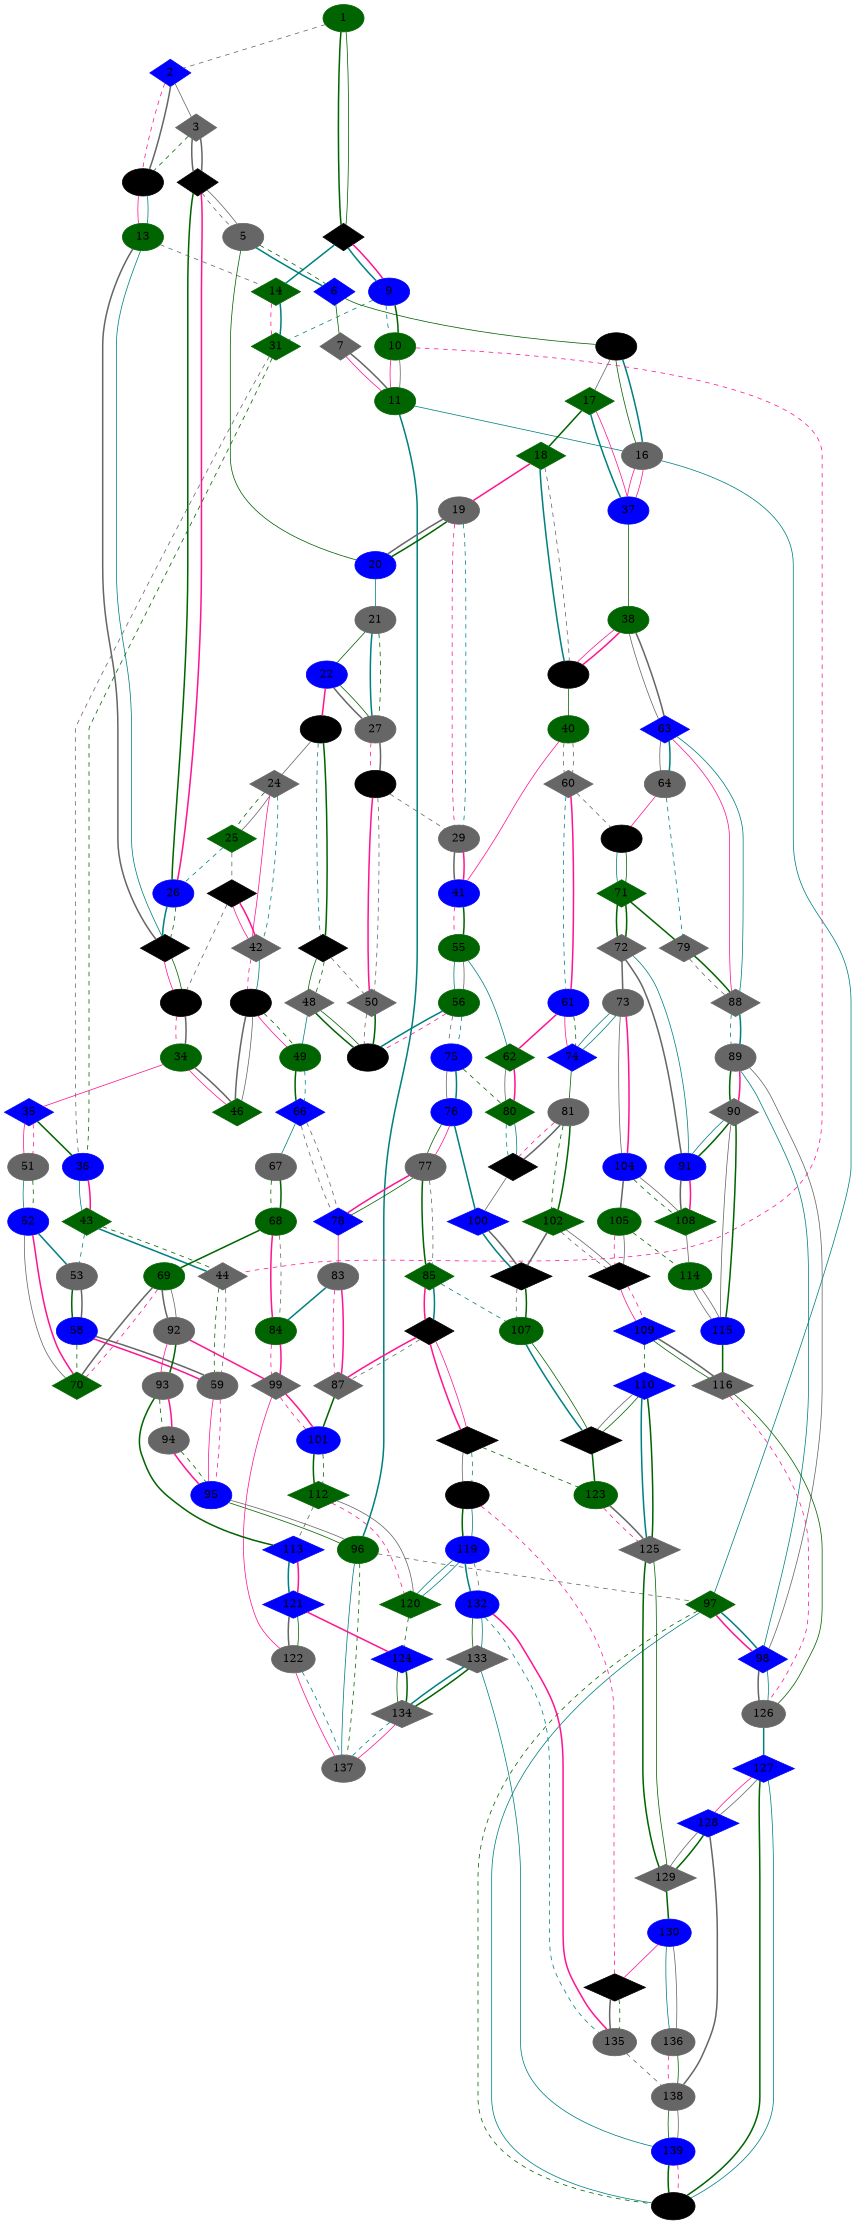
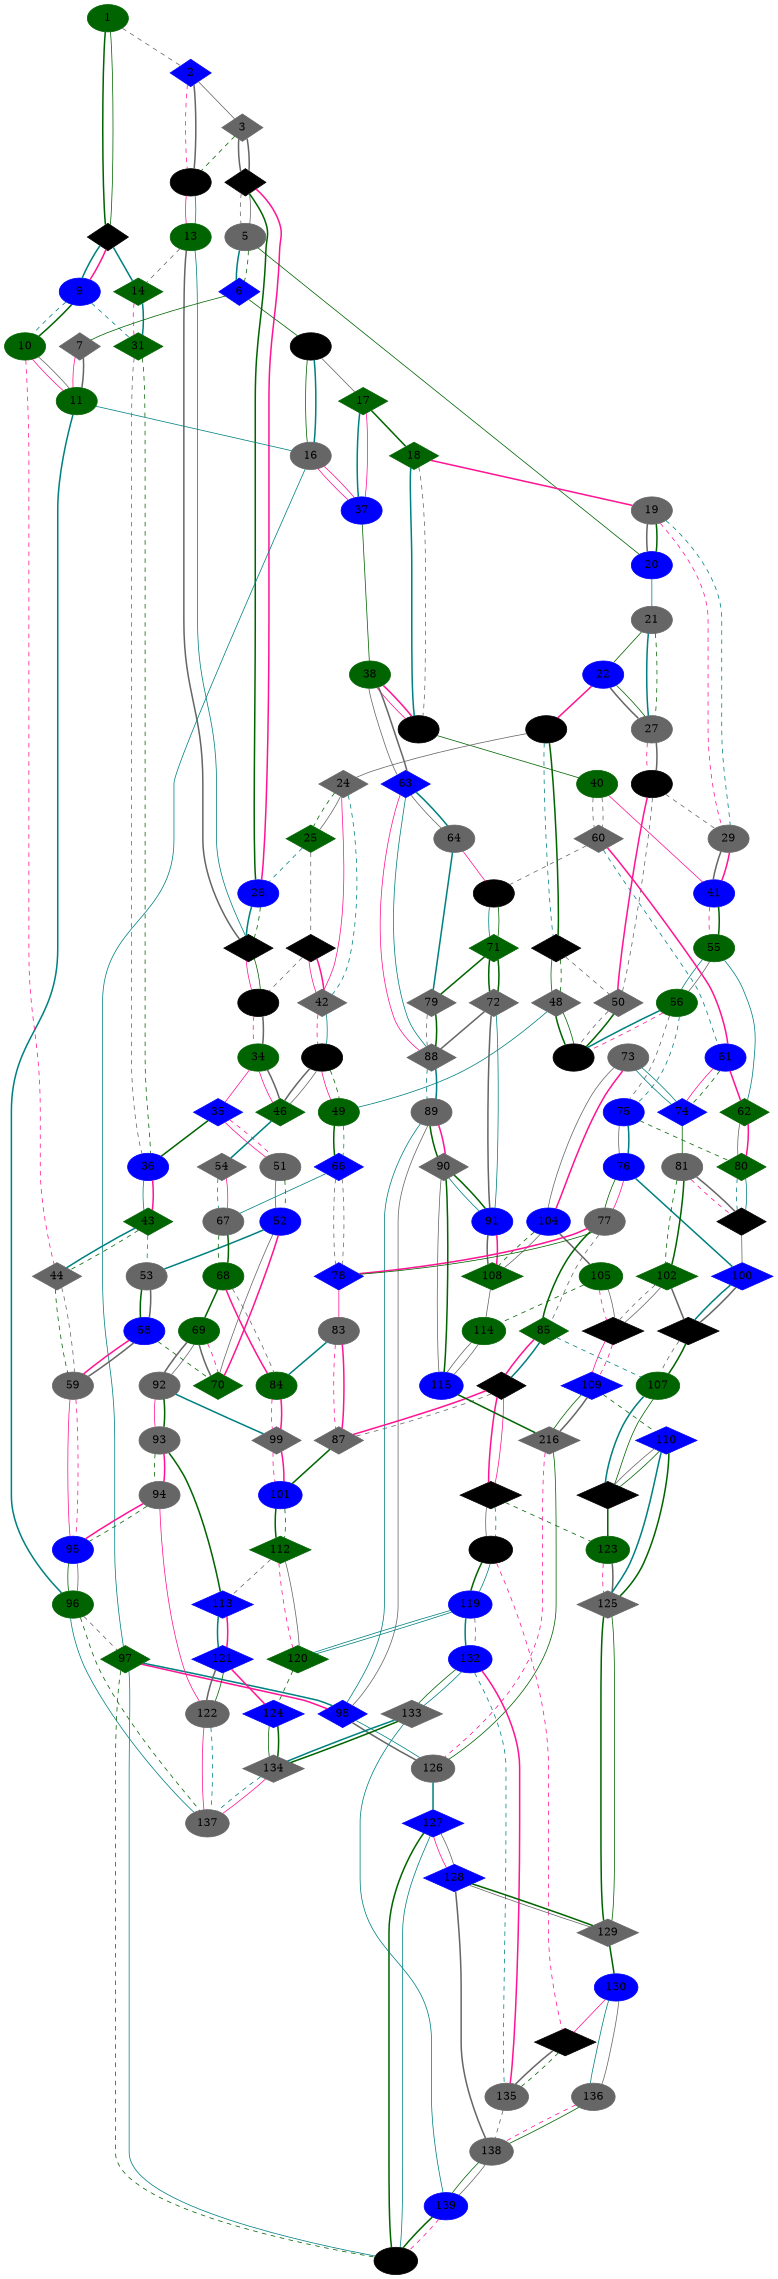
edge "64" -- "79": style dashed -> bold
edge "72" -- "73": now "72" -- "88"
node "54": added
edge "92" -- "99": color deeppink -> teal
node "116": label "116" -> "216"
edge "99" -- "122": now "94" -- "122"
